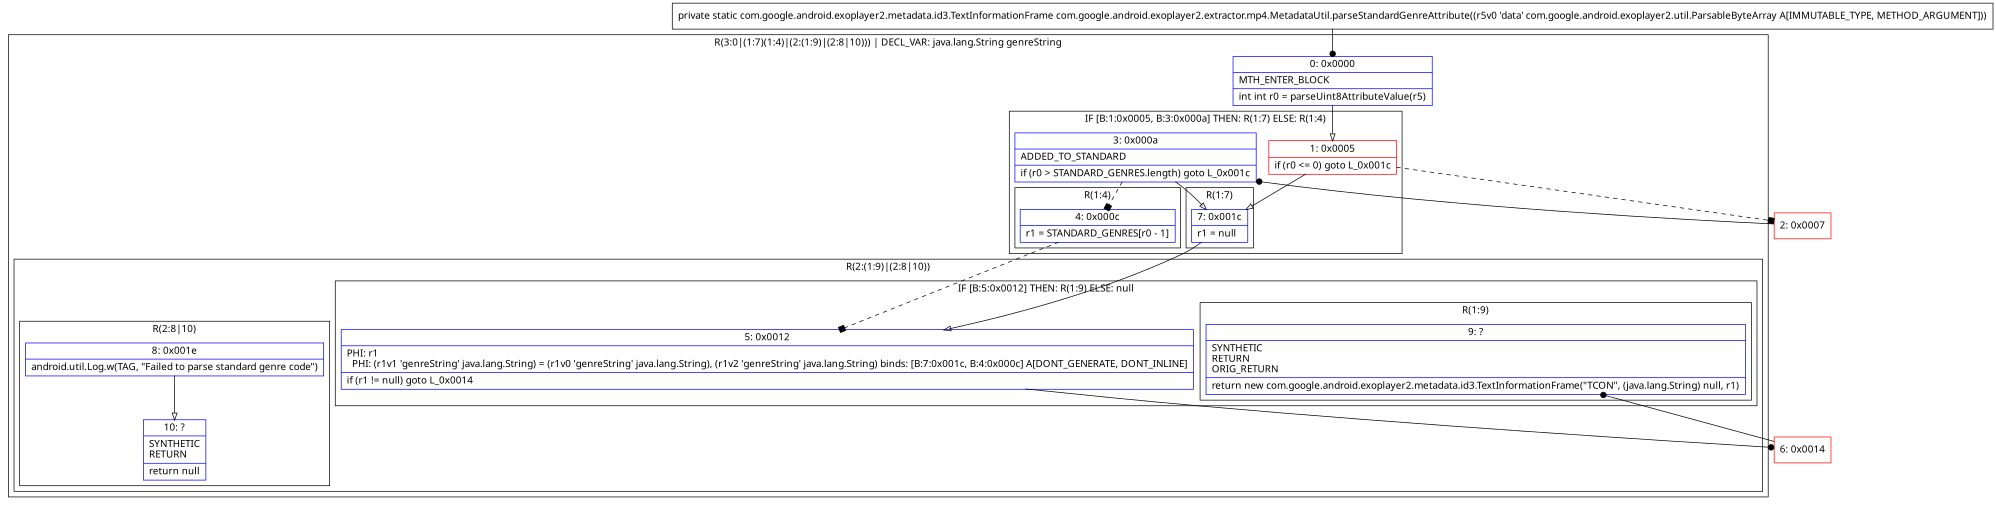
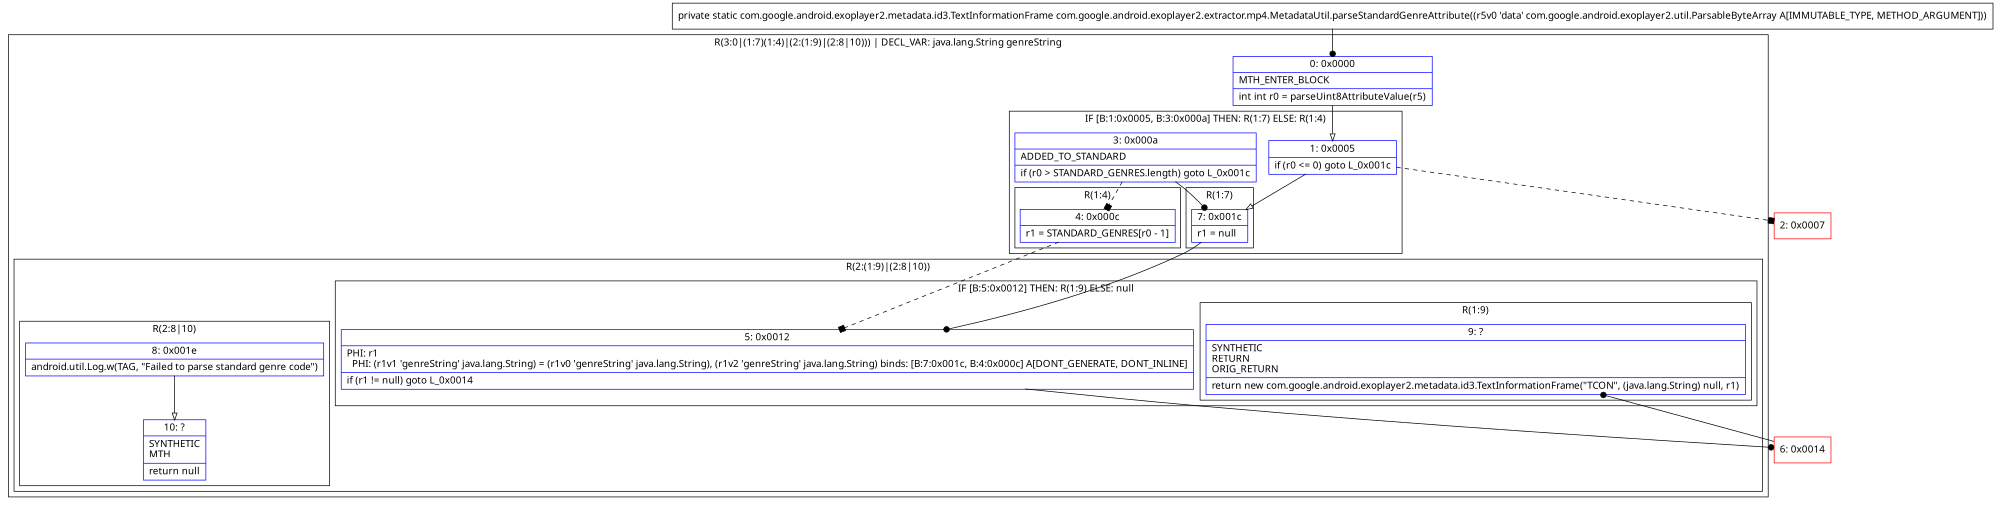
node "1: 0x0005": color red -> blue
edge "3: 0x000a" -> "7: 0x001c": arrowhead onormal -> dot
edge "2: 0x0007" -> "3: 0x000a": removed
edge "7: 0x001c" -> "5: 0x0012": arrowhead onormal -> dot
node "10: ?": text "RETURN" -> "MTH"
